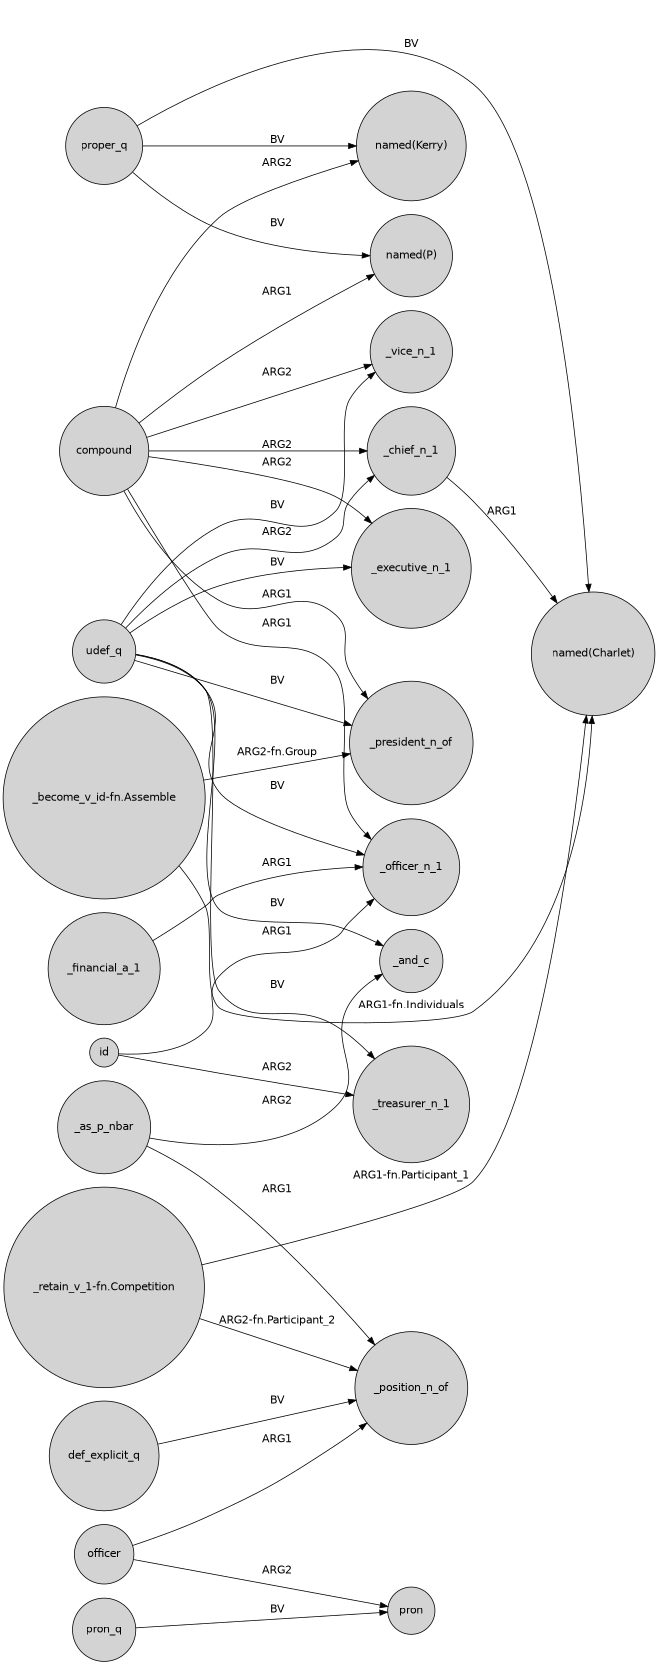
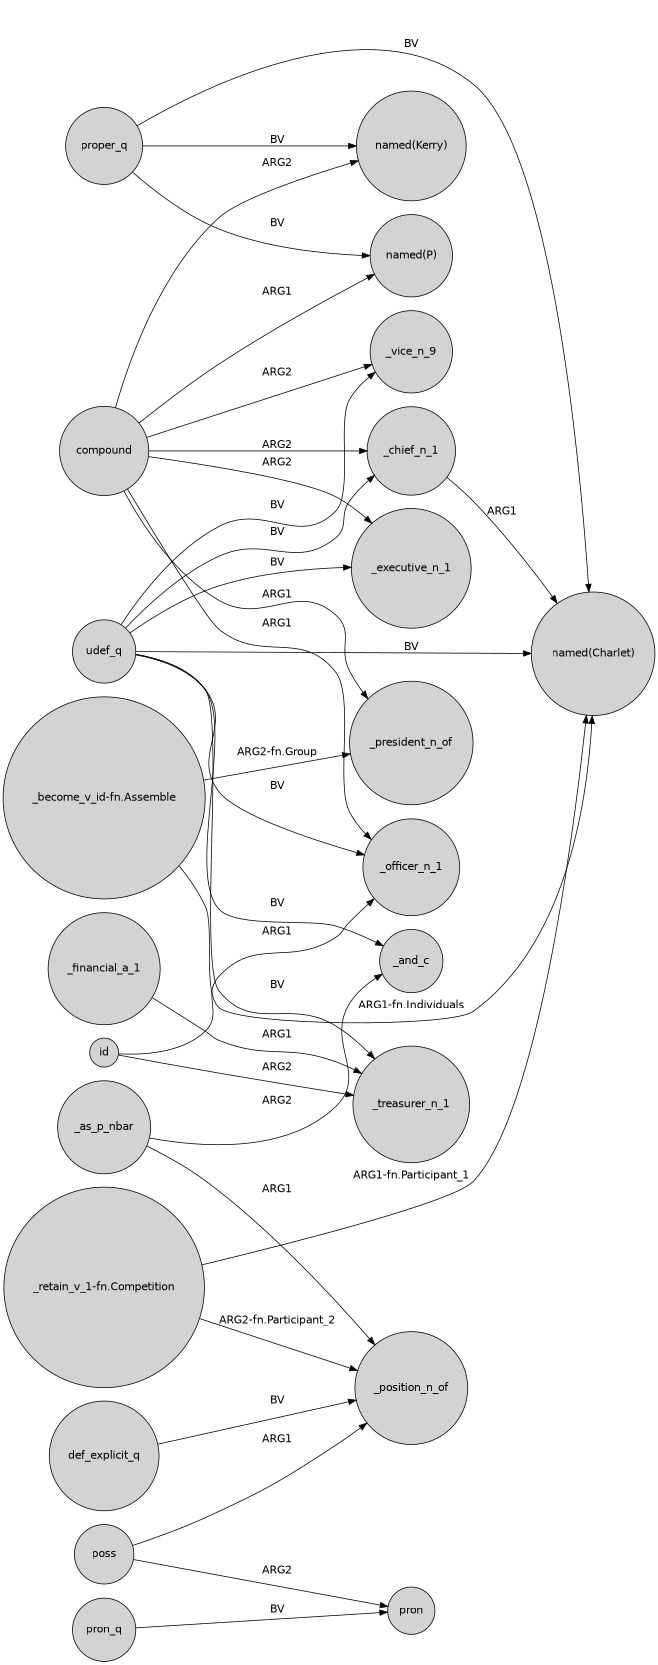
node "_vice_n_1": label "_vice_n_1" -> "_vice_n_9"
edge "udef_q" -> "_chief_n_1": label "ARG2" -> "BV"
edge "udef_q" -> "_president_n_of": now "udef_q" -> "named(Charlet)"
edge "_financial_a_1" -> "_officer_n_1": now "_financial_a_1" -> "_treasurer_n_1"
node "officer": label "officer" -> "poss"
